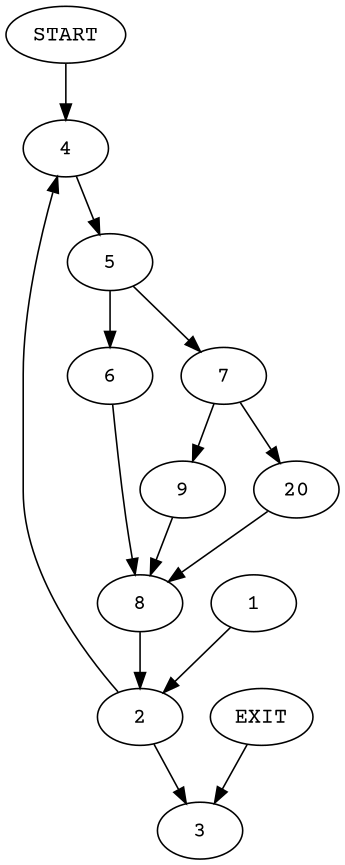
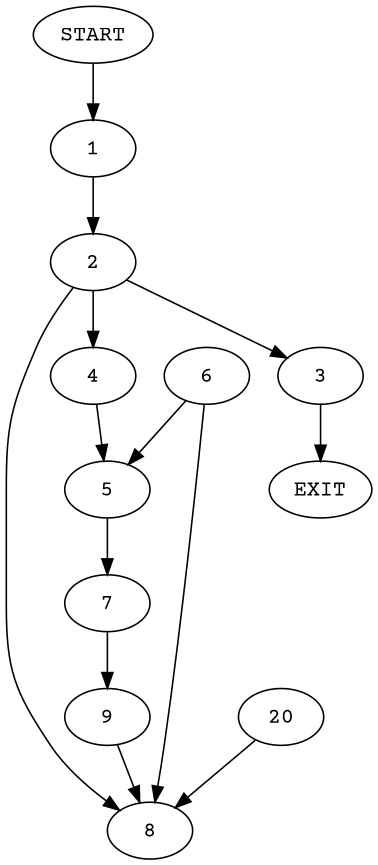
edge "START" -> "4": now "START" -> "1"
edge "5" -> "6": reversed
edge "7" -> "20": removed
edge "8" -> "2": reversed
edge "EXIT" -> "3": reversed
